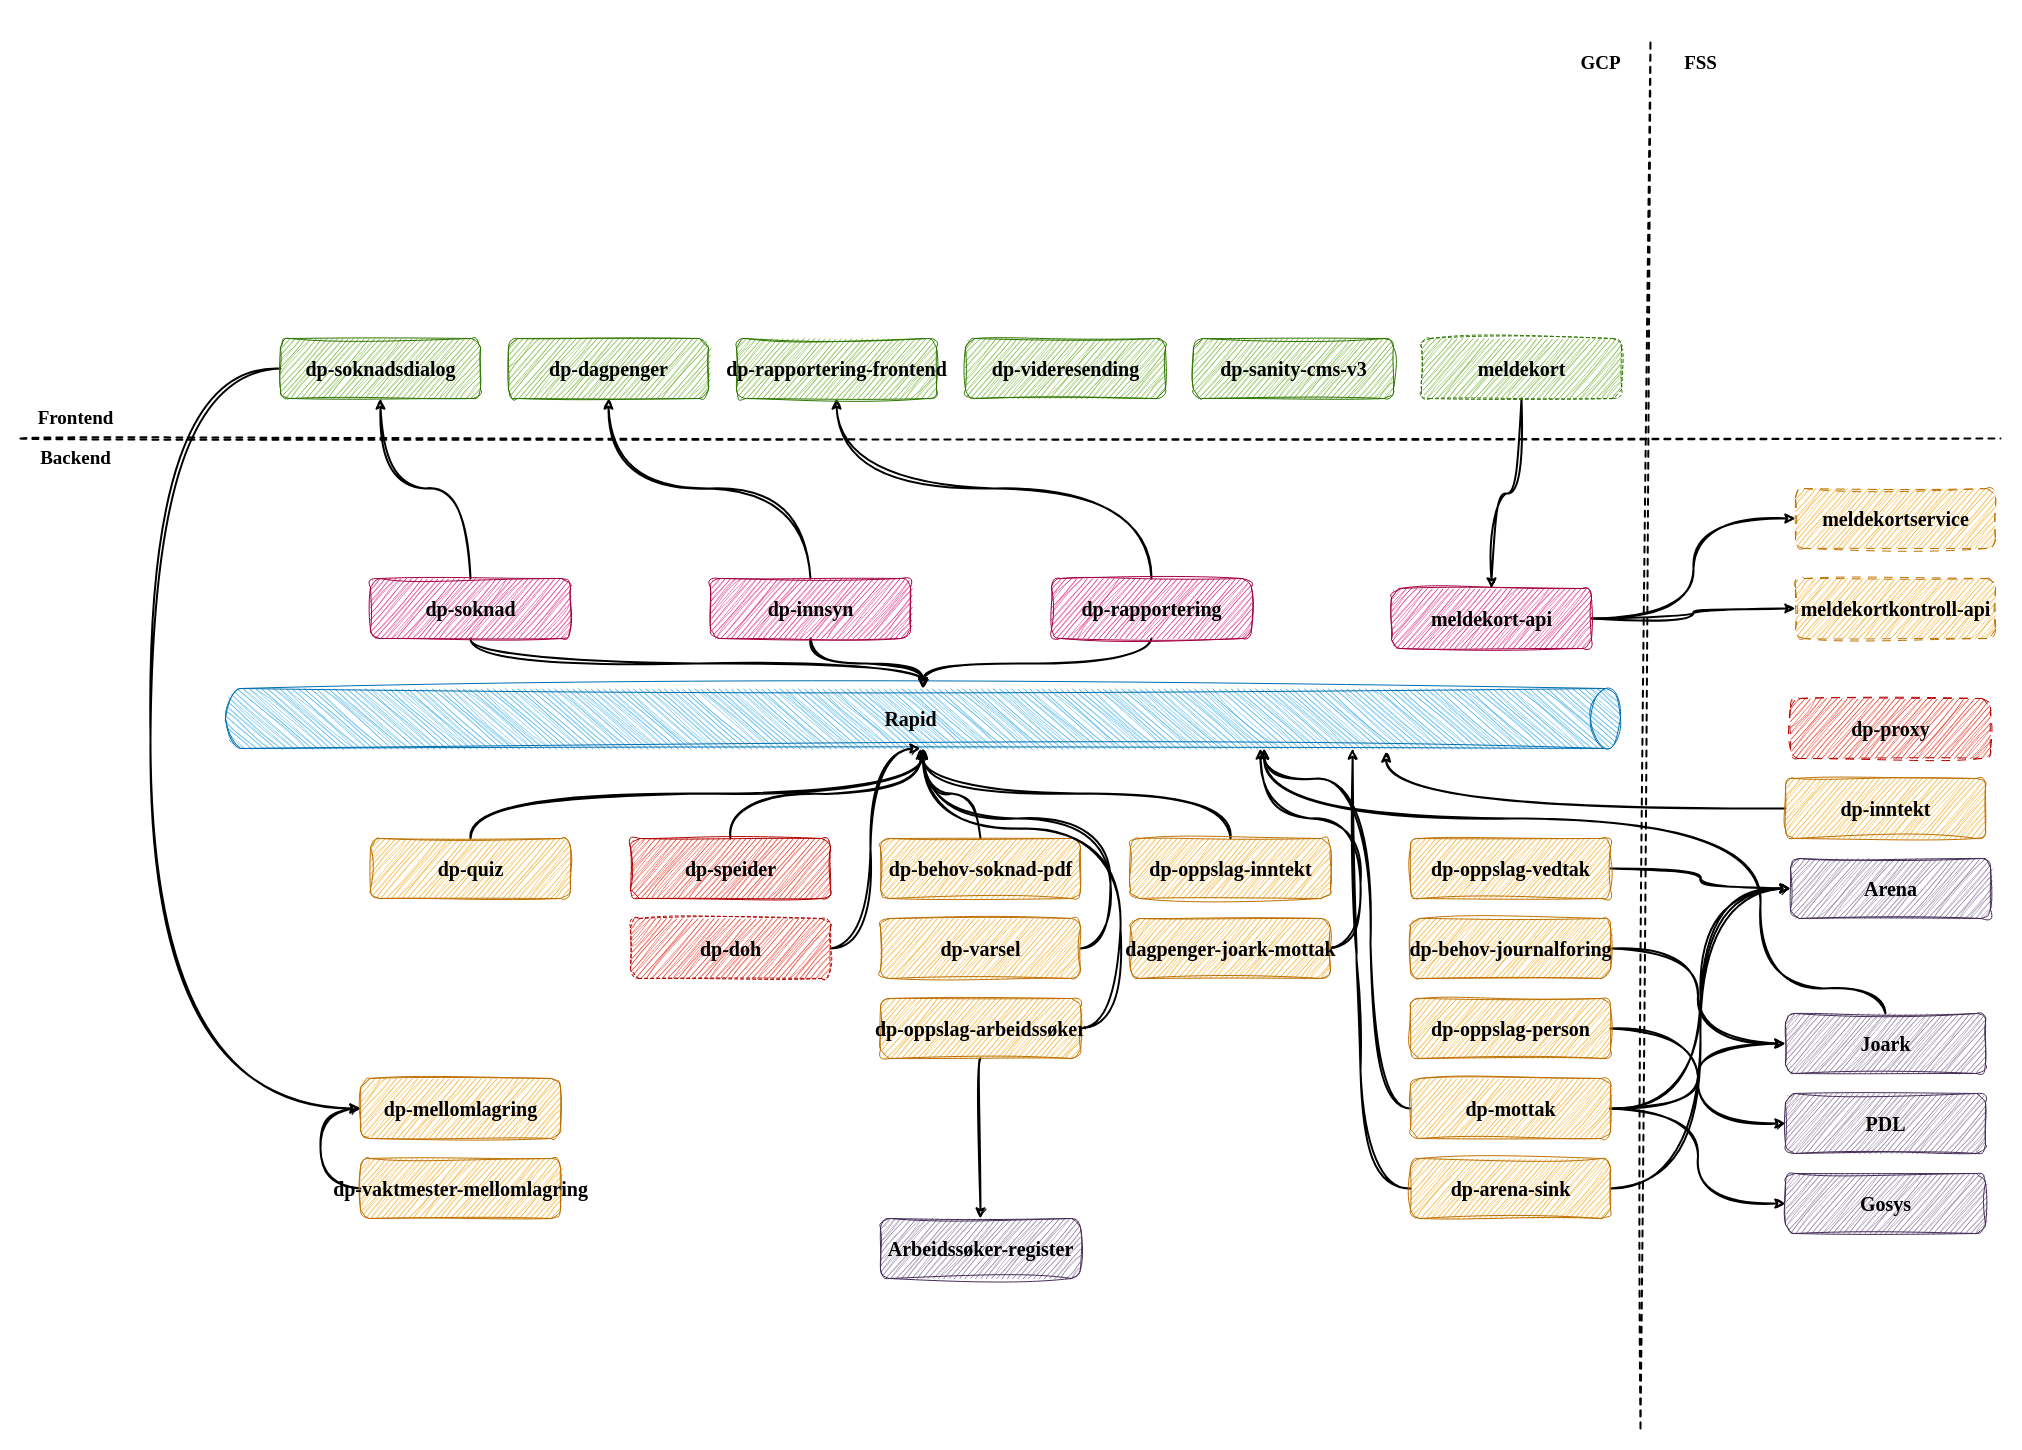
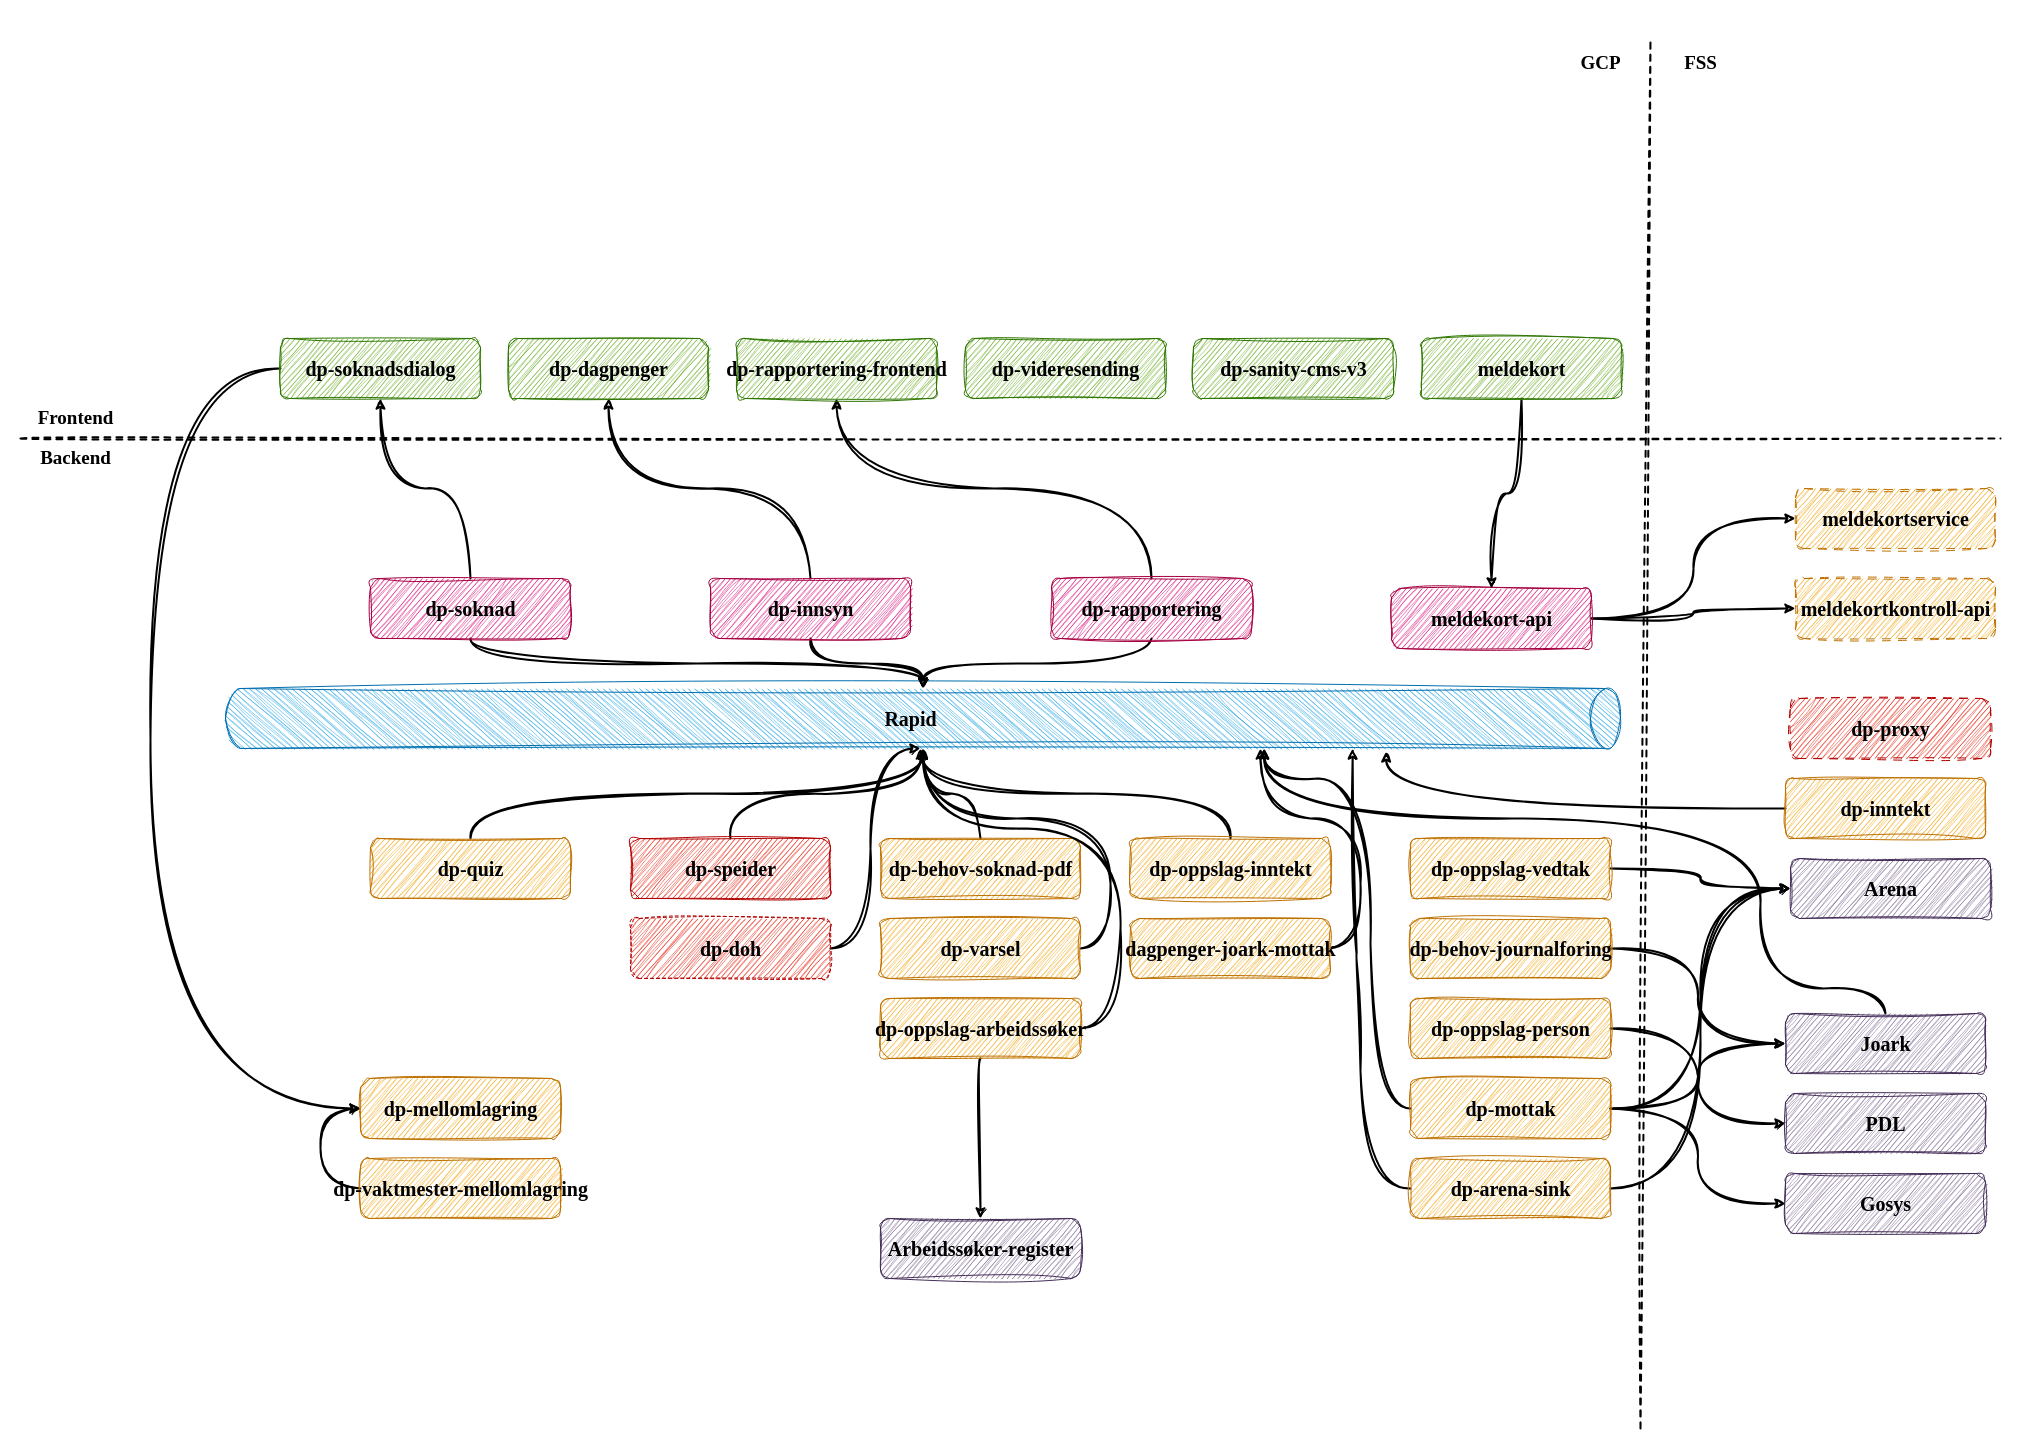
node "meldekort": style dashed -> solid
